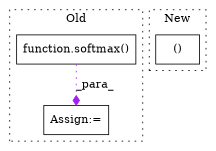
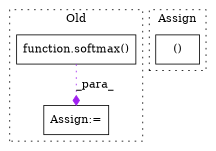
cluster "New": label "New" -> "Assign"
